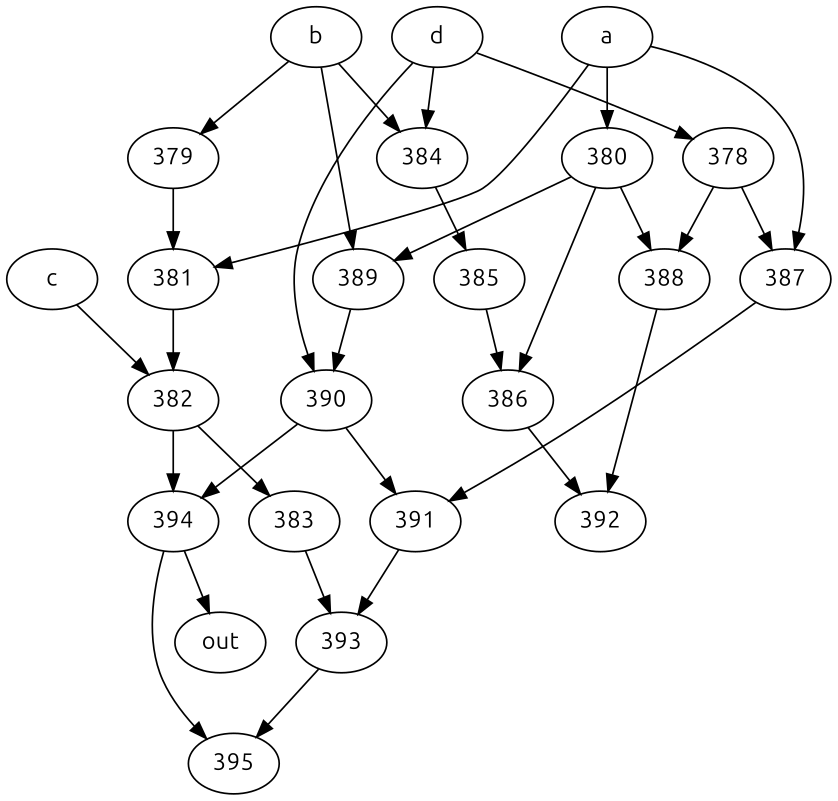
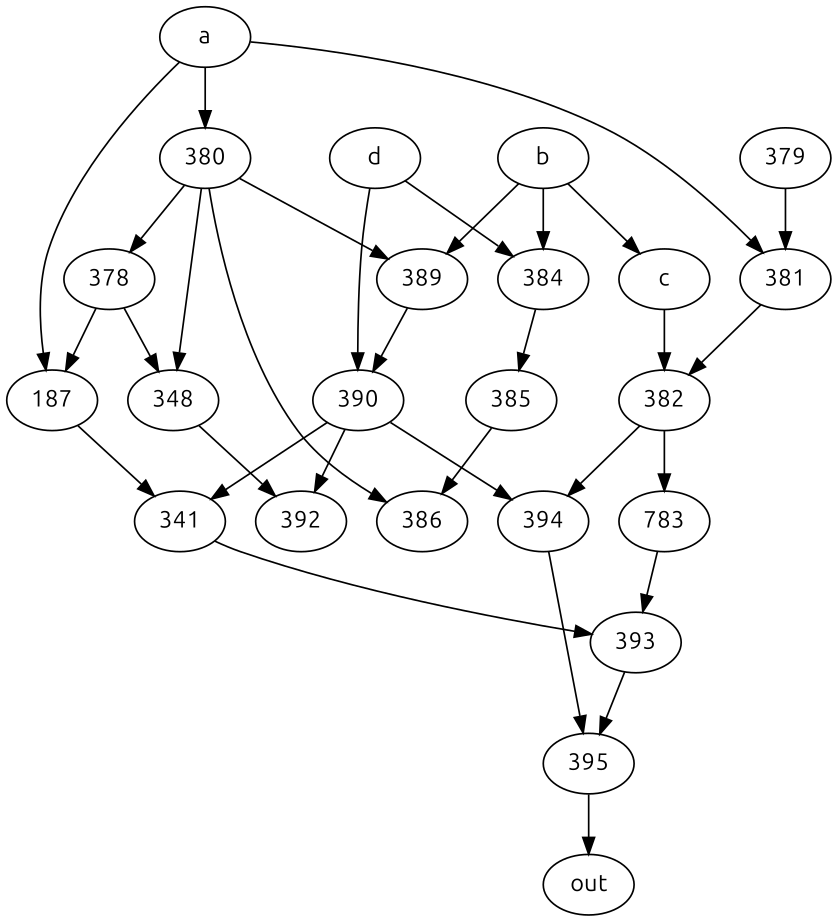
edge "b" -> "379": now "b" -> "c"
edge "d" -> "378": now "380" -> "378"
node "388": label "388" -> "348"
node "387": label "387" -> "187"
edge "386" -> "392": now "390" -> "392"
node "383": label "383" -> "783"
node "391": label "391" -> "341"
edge "394" -> "out": now "395" -> "out"
